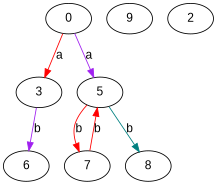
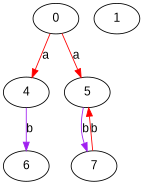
node "9": label "9" -> "1"
node "2": removed
edge "0" -> "5": color purple -> red
node "3": label "3" -> "4"
edge "5" -> "7": color red -> purple
node "8": removed
